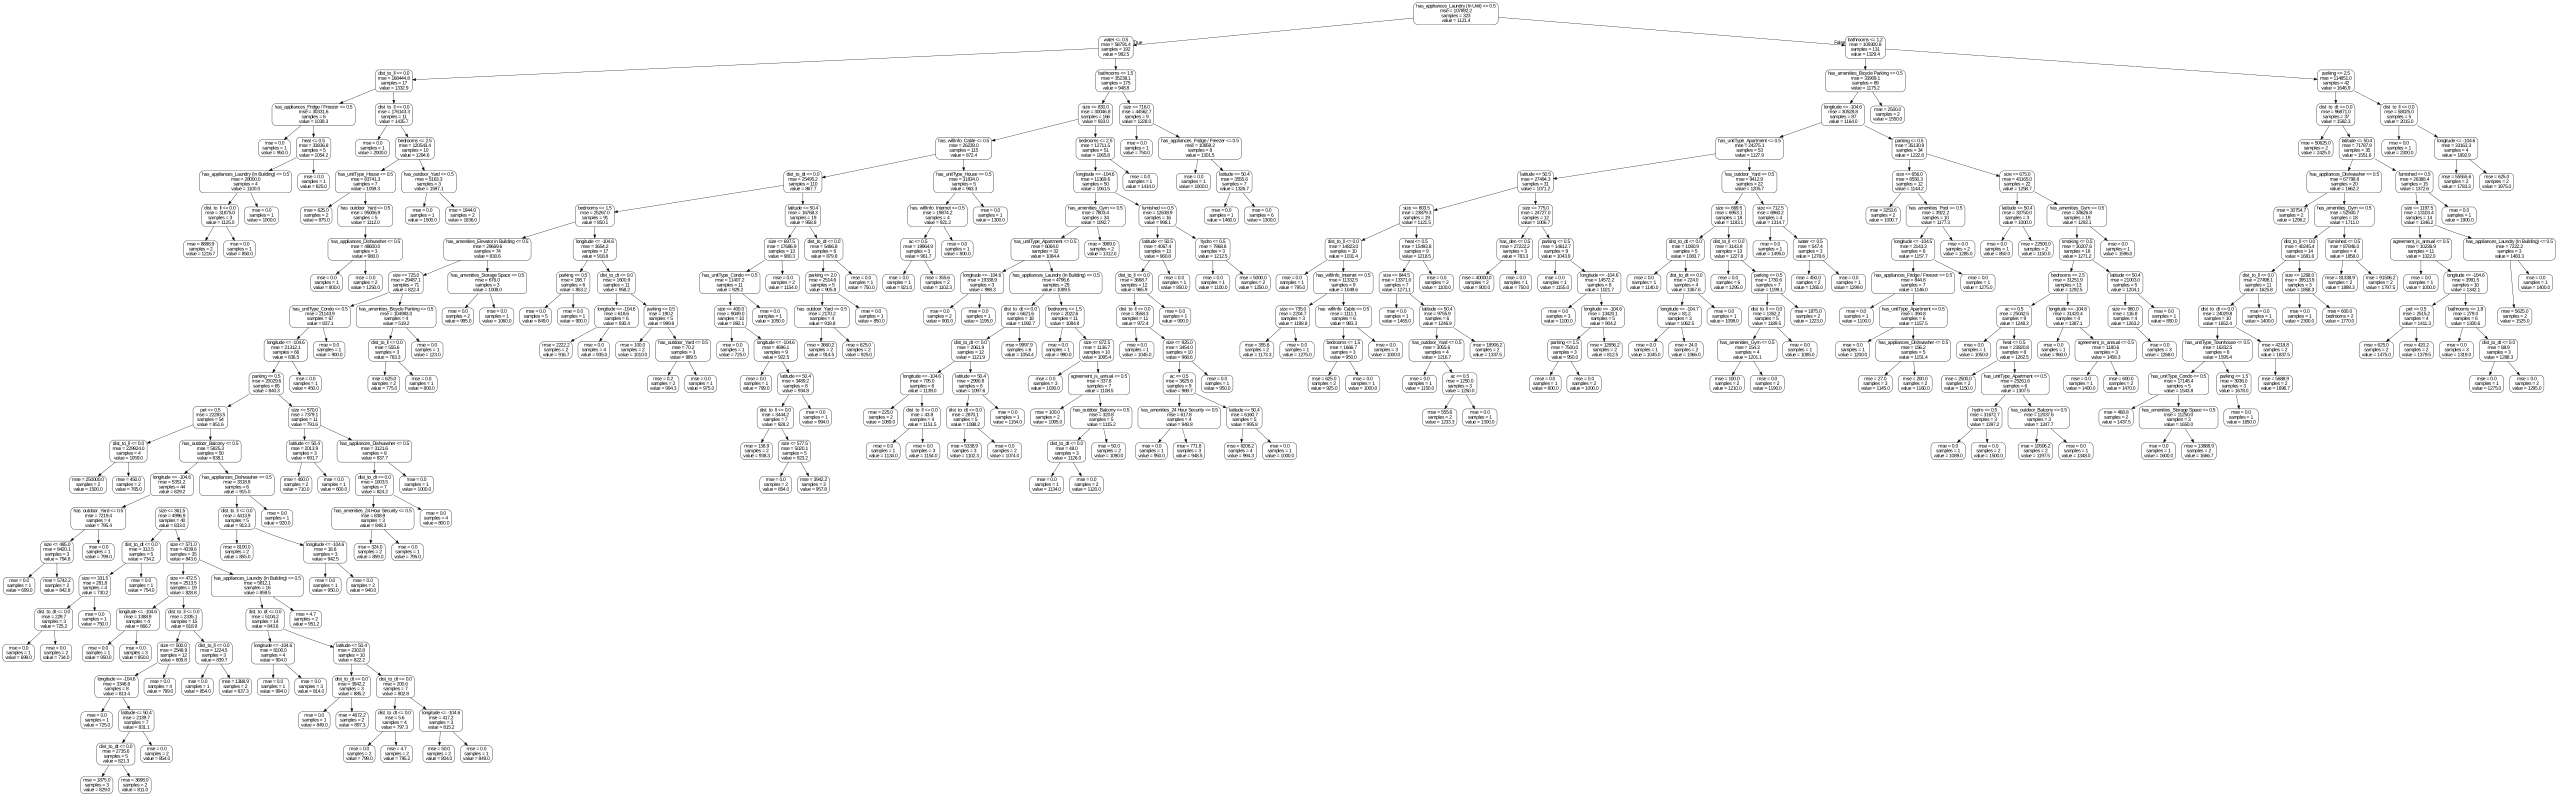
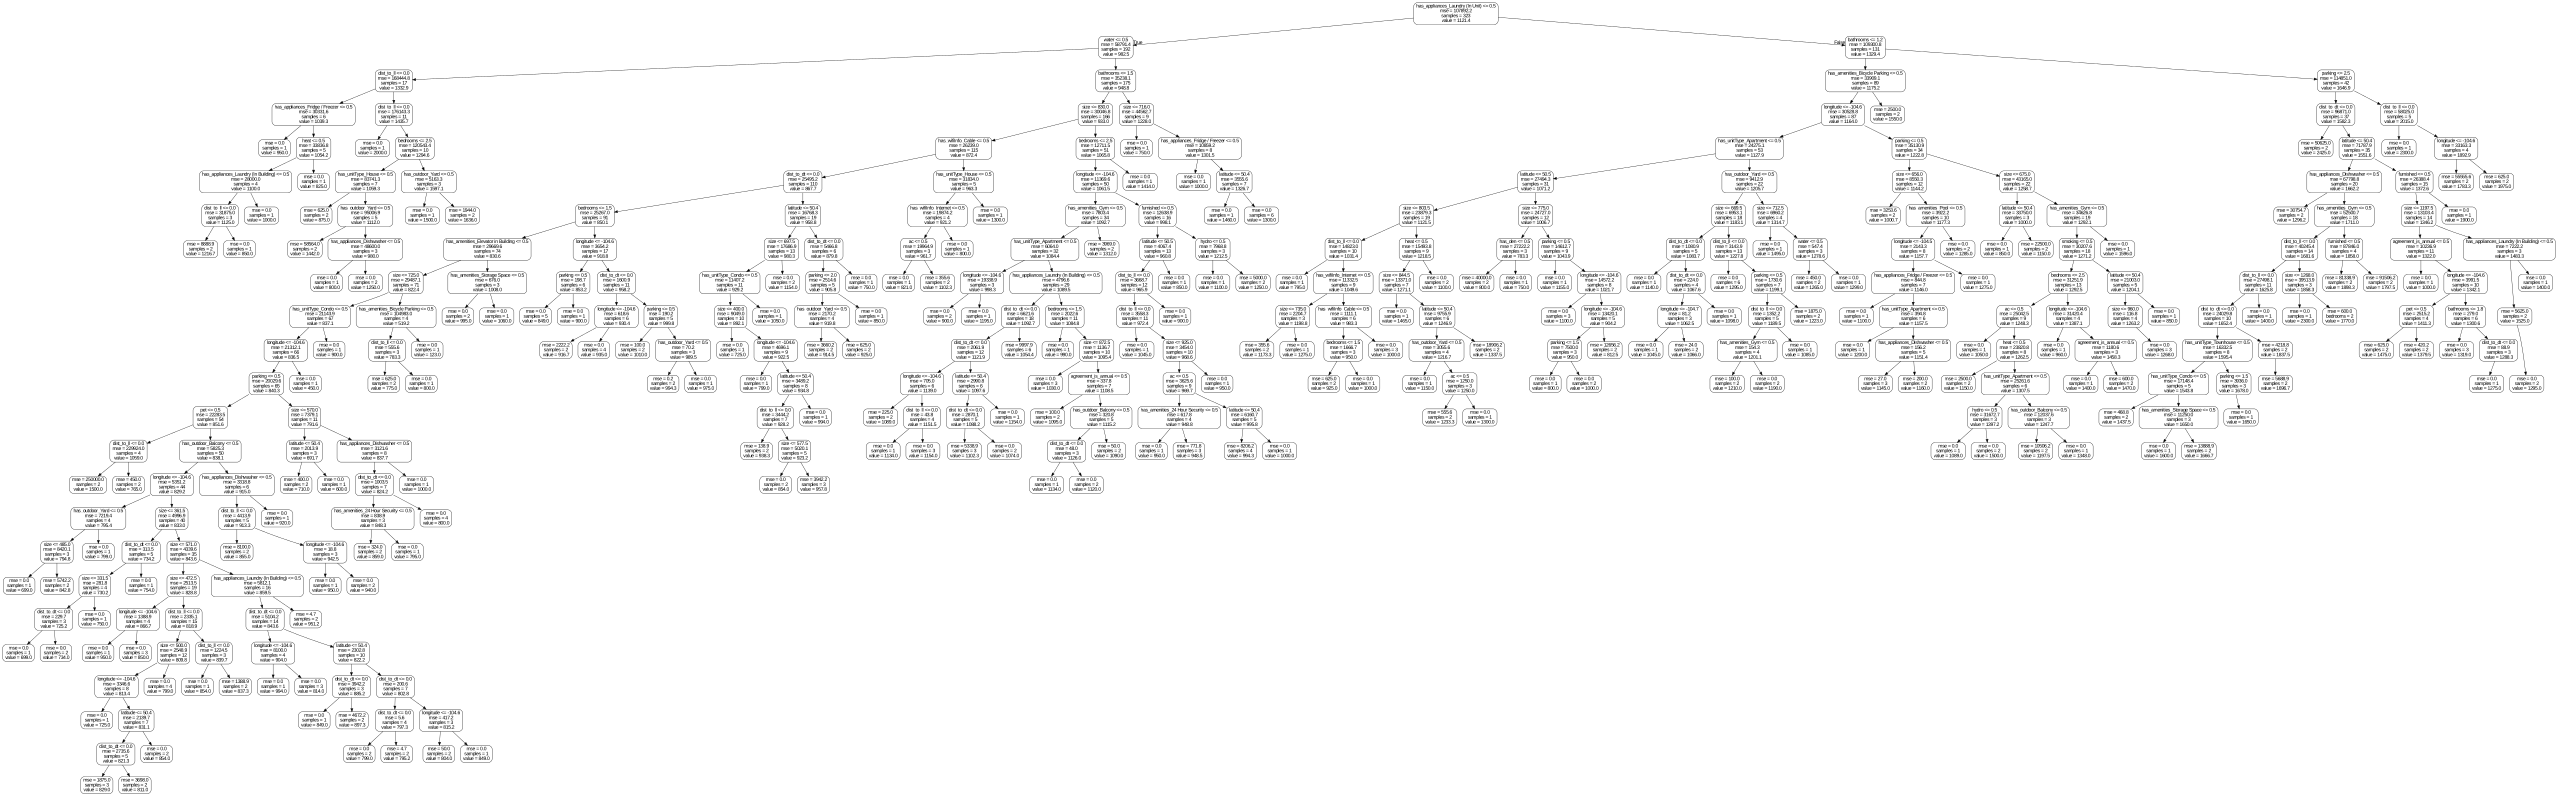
node "mse = 58564.0 samples = 2 value = 1442.0": added
edge "dist_to_dt <= 0.0 mse = 88.9 samples = 3 value = 1288.3" -> "mse = 0.0 samples = 2 value = 1295.0": now "mse = 5625.0 samples = 2 value = 1525.0" -> "mse = 0.0 samples = 2 value = 1295.0"
edge "longitude <= -104.6 mse = 5351.2 samples = 44 value = 829.2" -> "size <= 361.5 mse = 4996.9 samples = 40 value = 833.0": added
